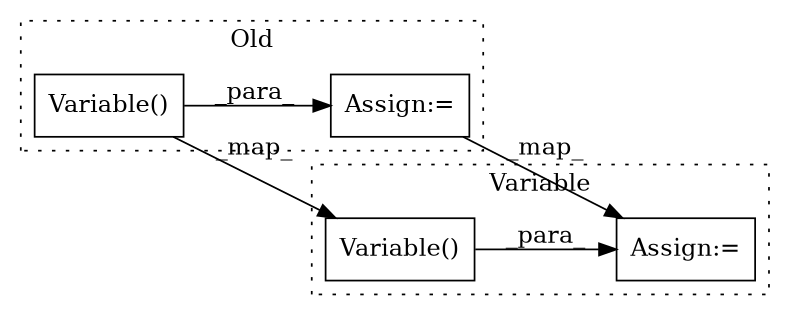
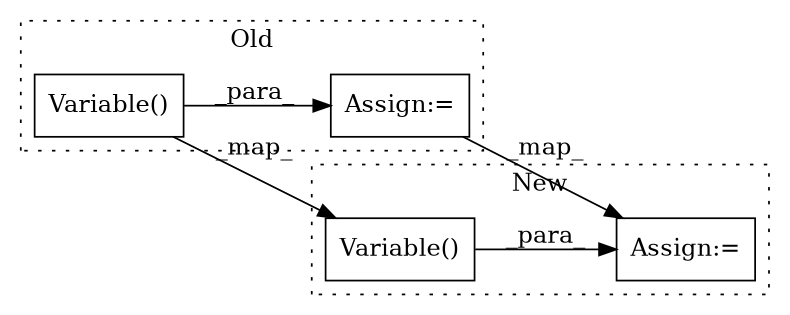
cluster "Variable": label "Variable" -> "New"
